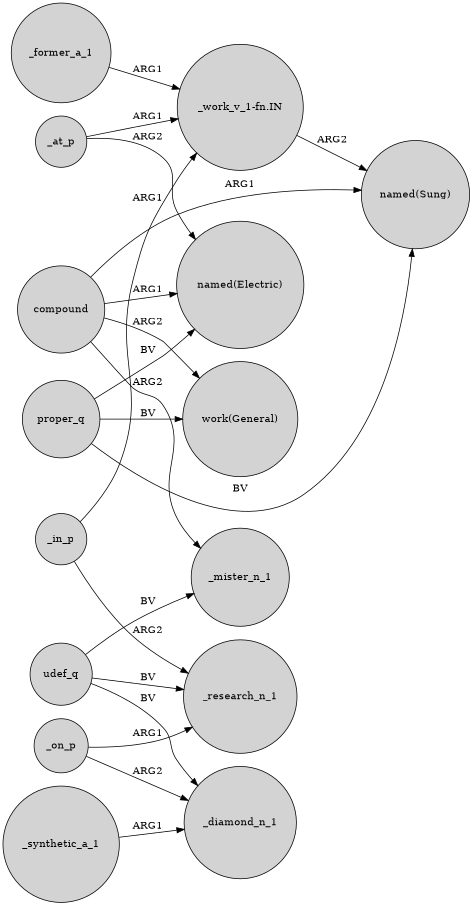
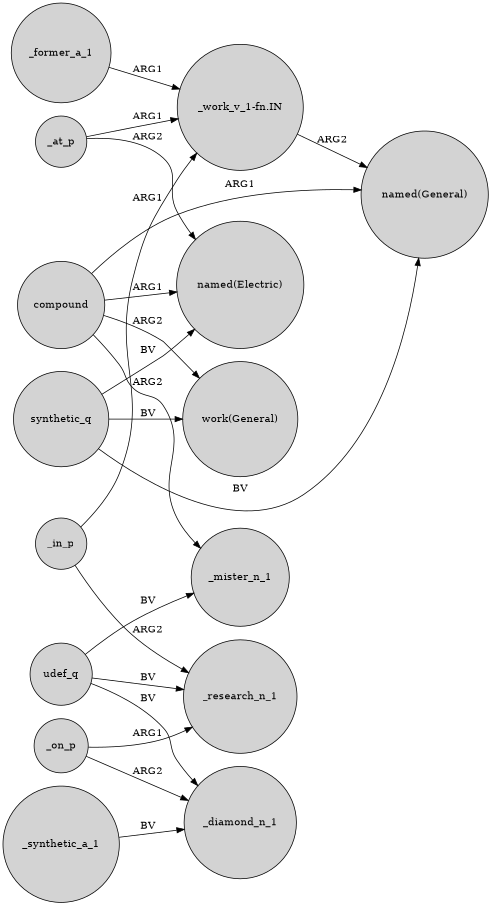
node "named(Sung)": label "named(Sung)" -> "named(General)"
node "proper_q": label "proper_q" -> "synthetic_q"
edge "_synthetic_a_1" -> "_diamond_n_1": label "ARG1" -> "BV"
